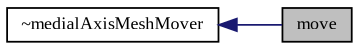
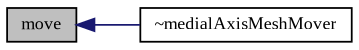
edge "move" -> "~medialAxisMeshMover": reversed
